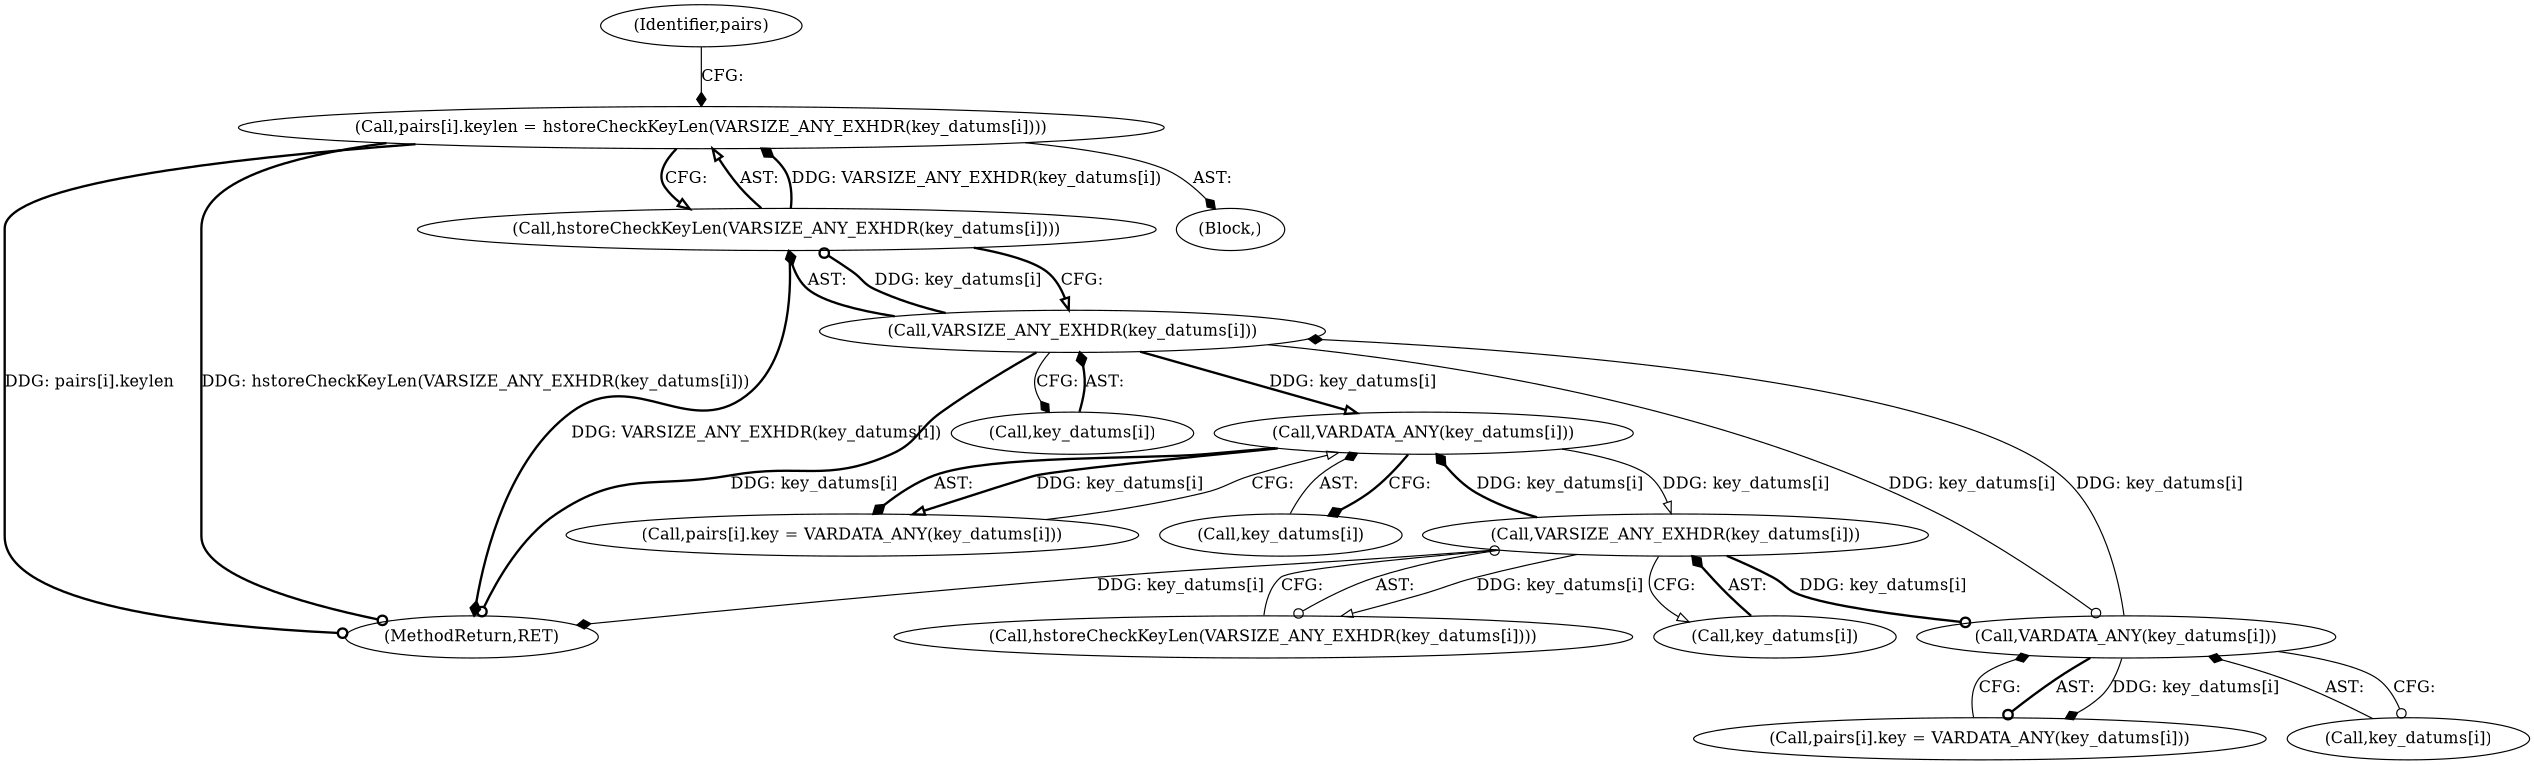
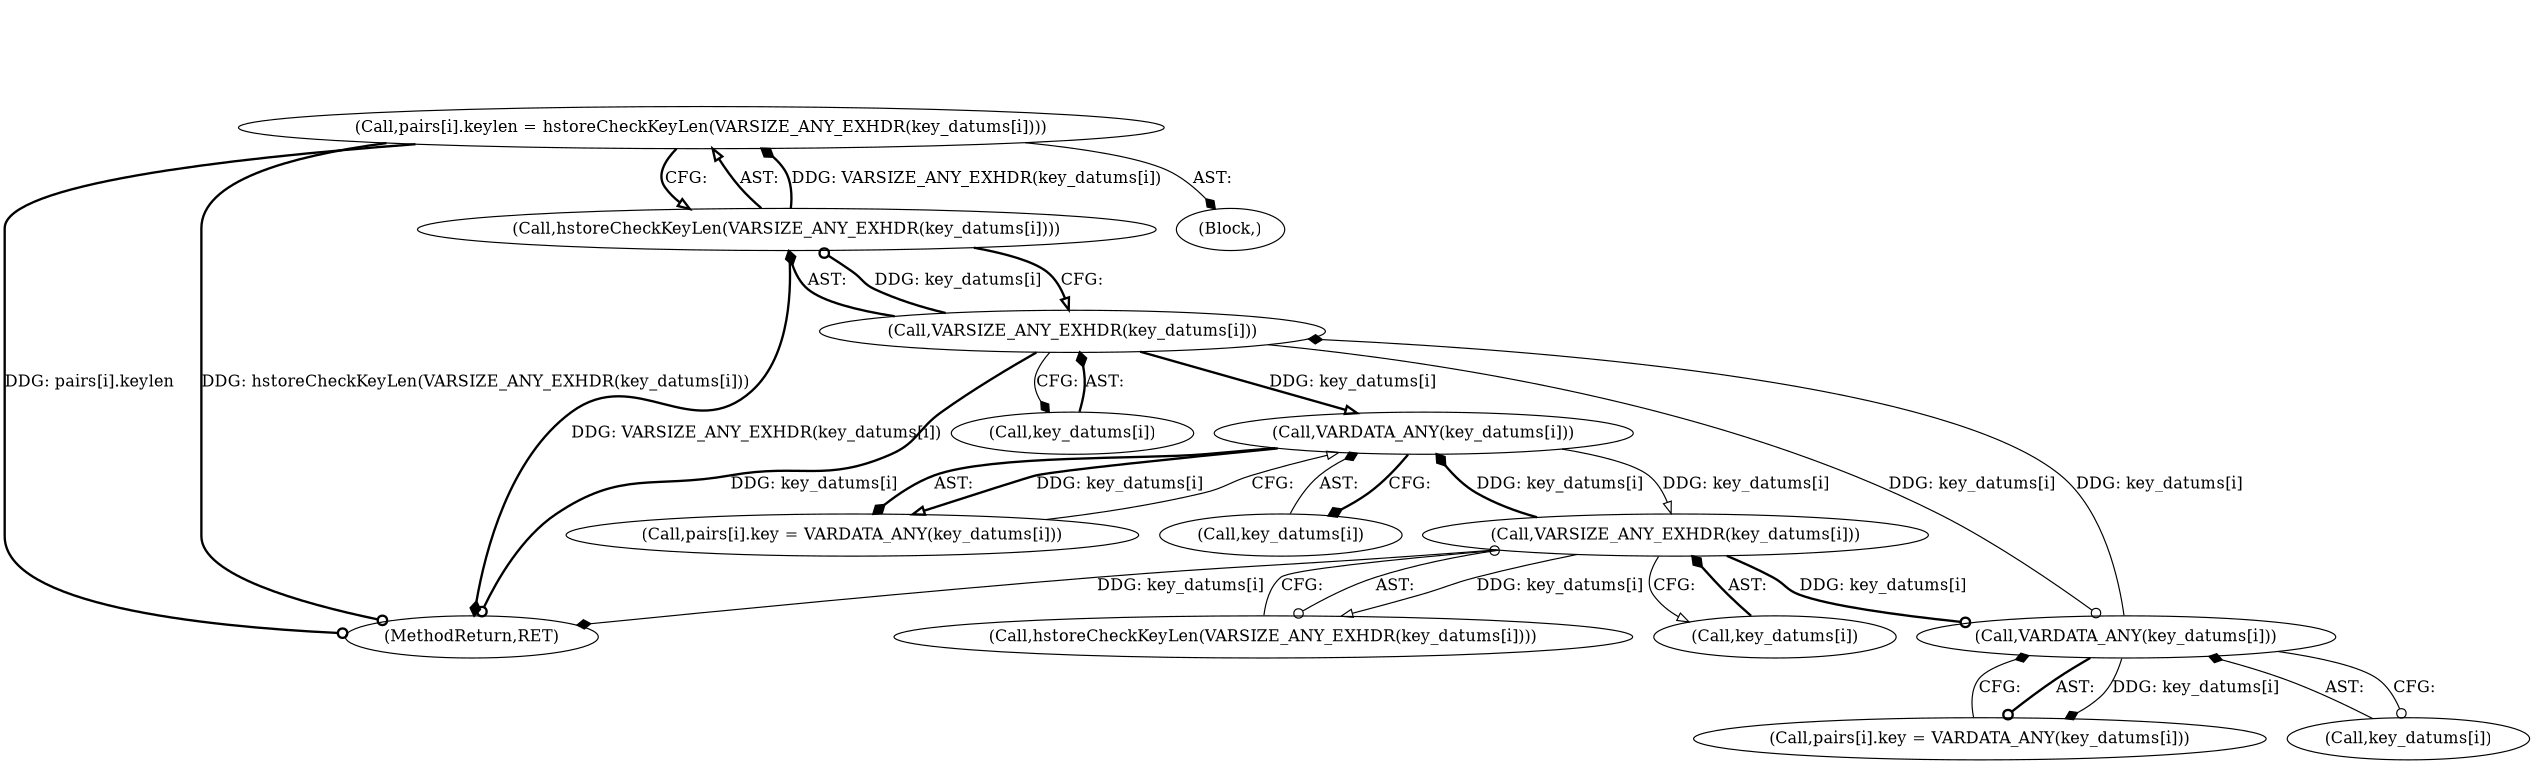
node "(Identifier,pairs)": removed
